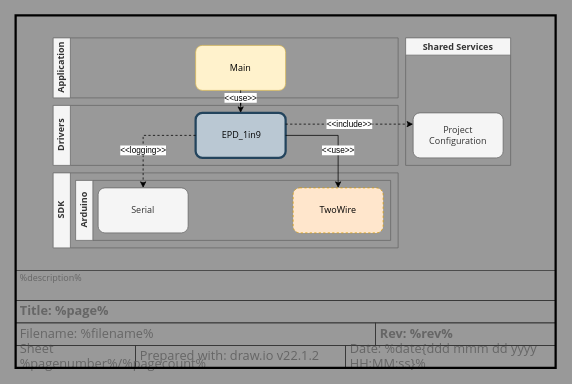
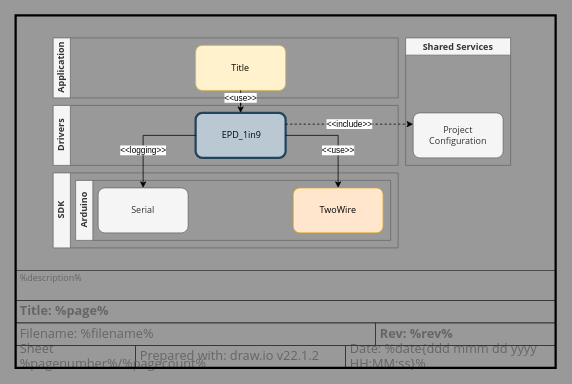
node "Main": label "Main" -> "Title"
edge "EPD_1in9" -> "Serial": style dashed -> solid
node "TwoWire": style dashed -> solid
